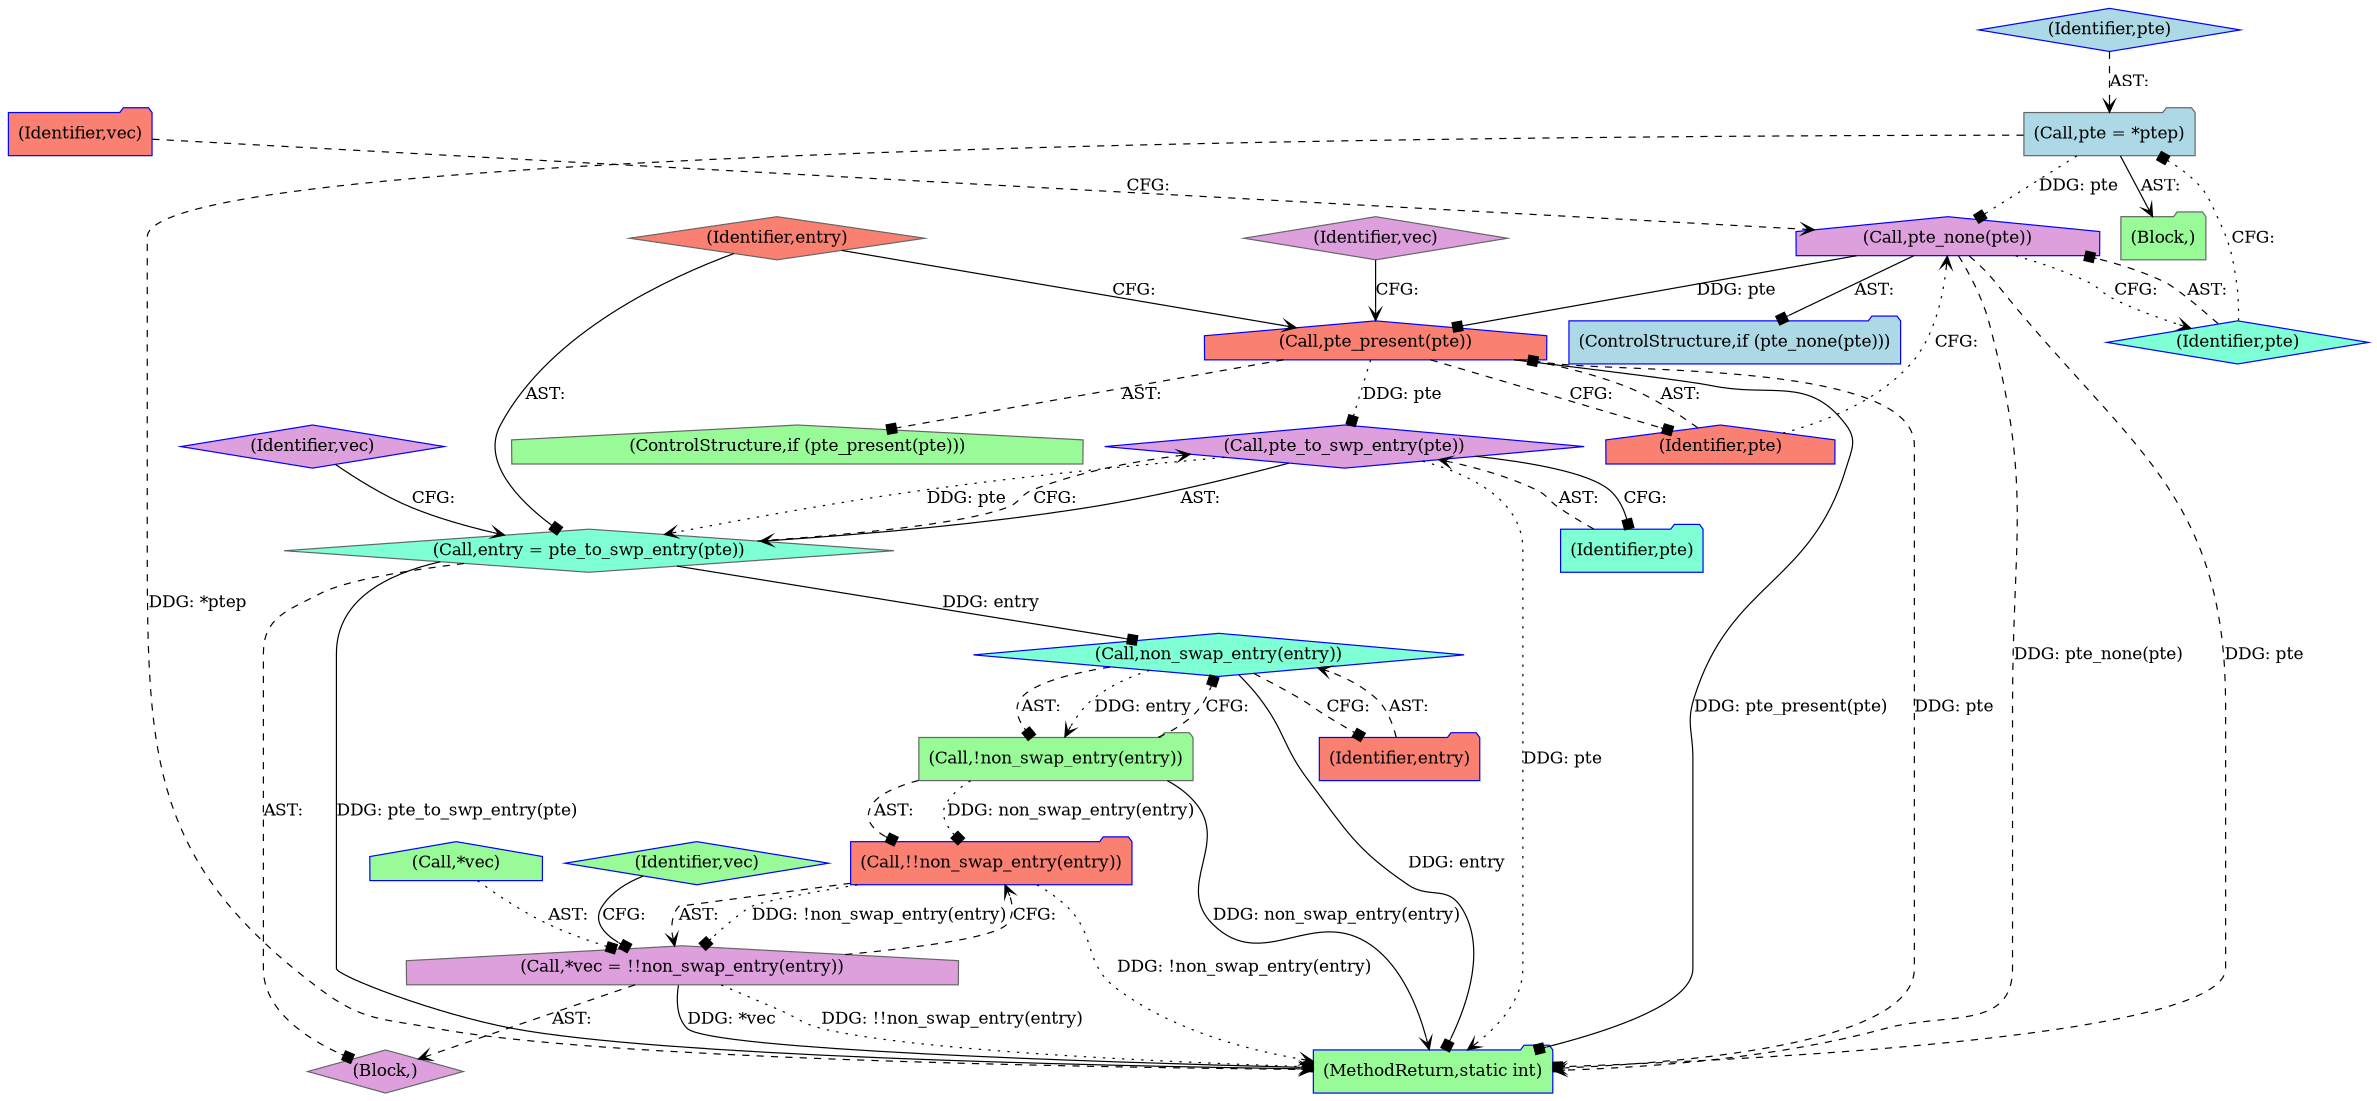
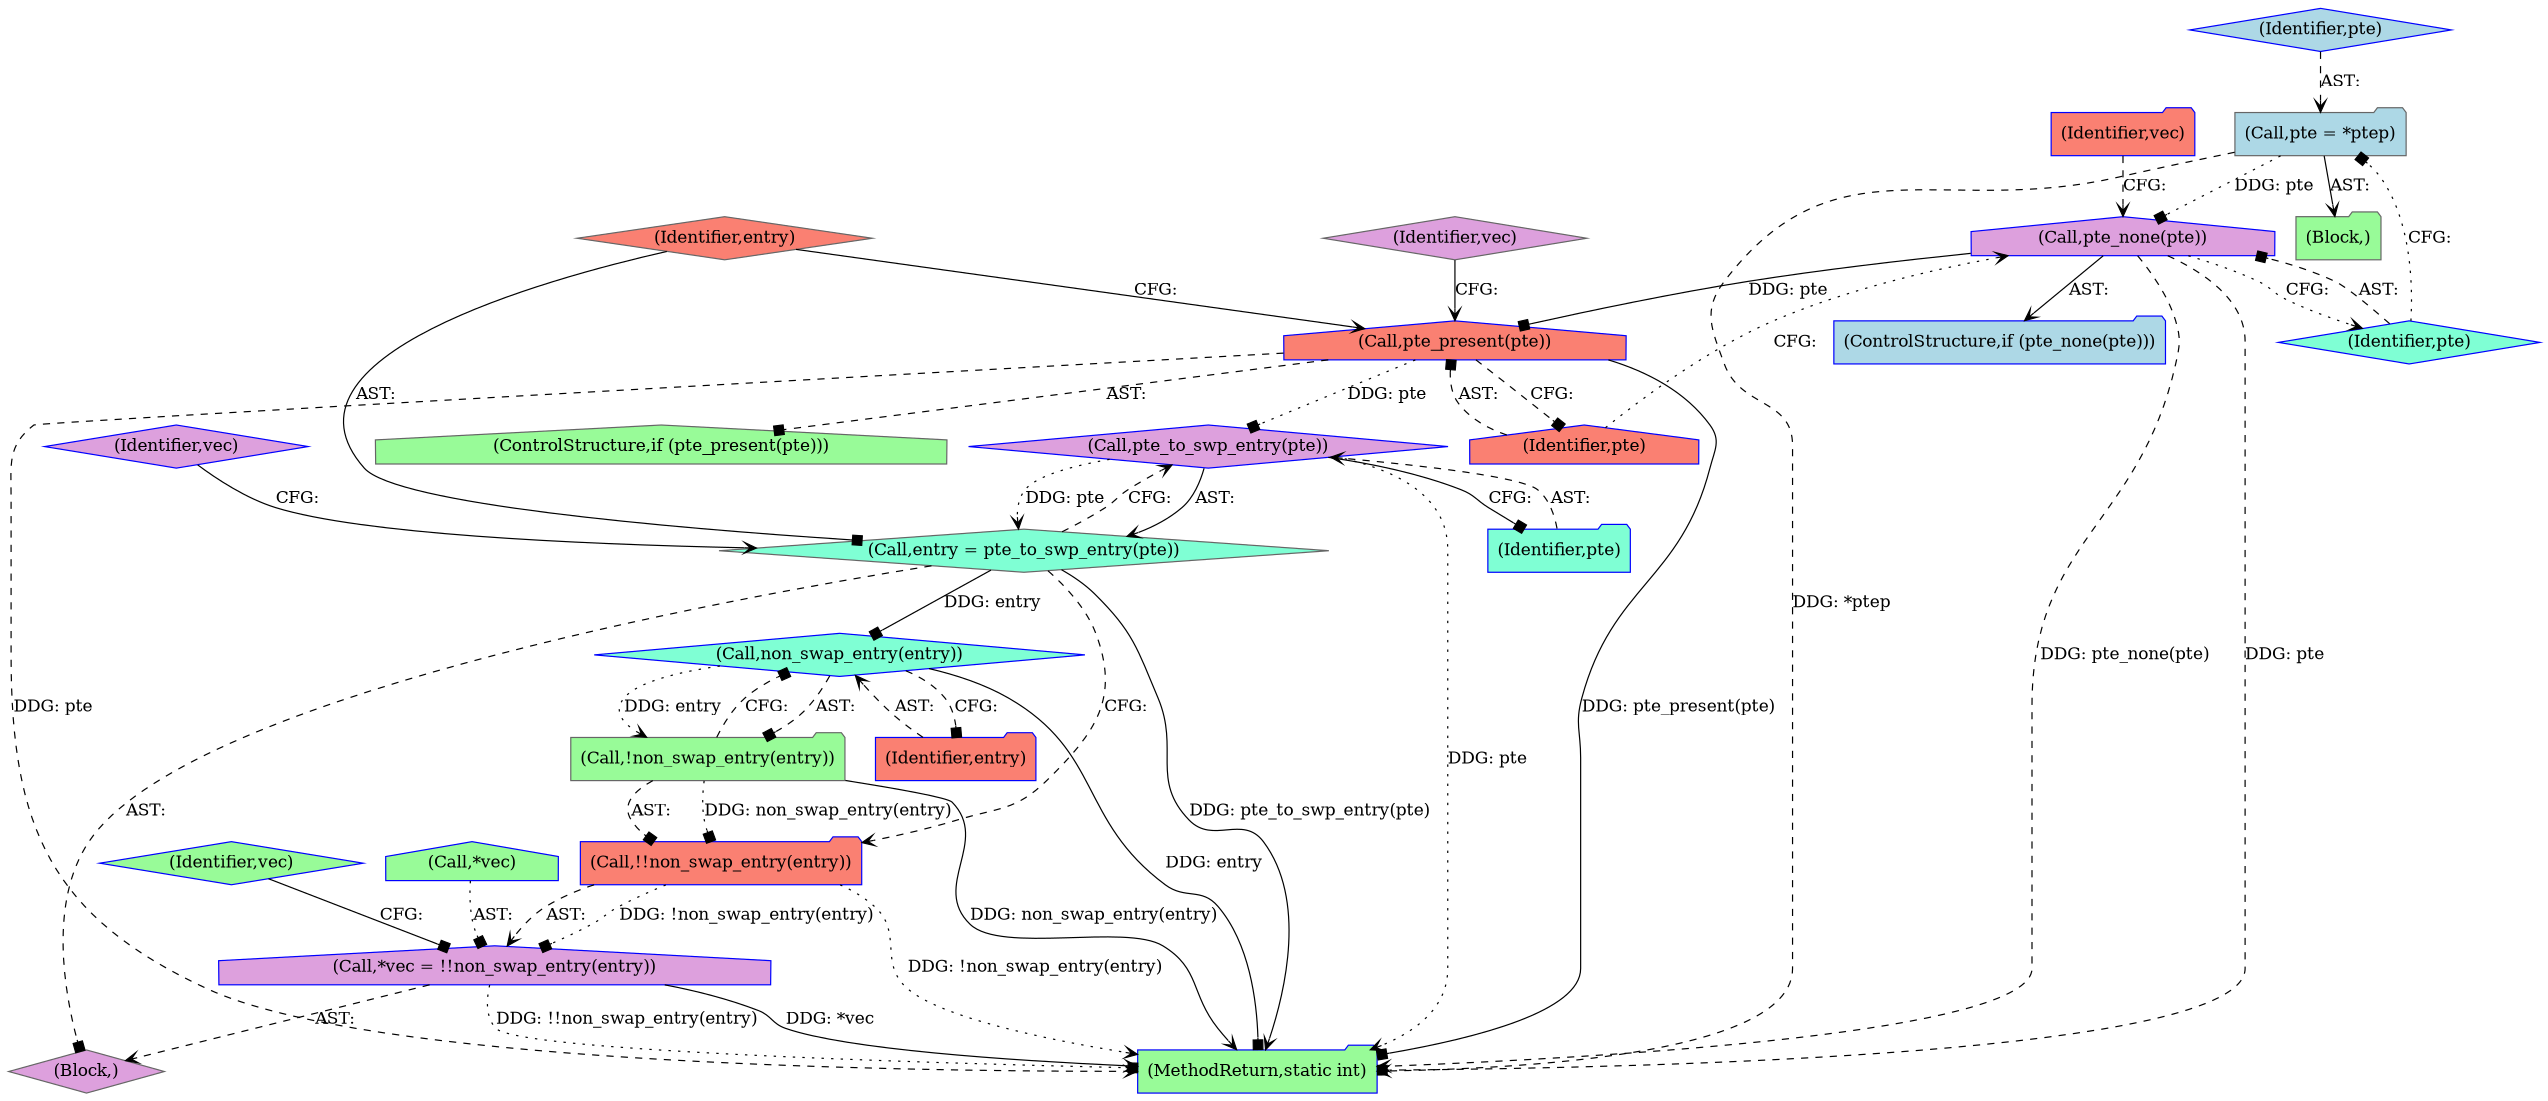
edge "(Call,pte_none(pte))" -> "(ControlStructure,if (pte_none(pte)))": arrowhead box -> vee
edge "(Call,*vec = !!non_swap_entry(entry))" -> "(Call,!!non_swap_entry(entry))": now "(Call,entry = pte_to_swp_entry(pte))" -> "(Call,!!non_swap_entry(entry))"
node "(Call,*vec = !!non_swap_entry(entry))": color gray40 -> blue
